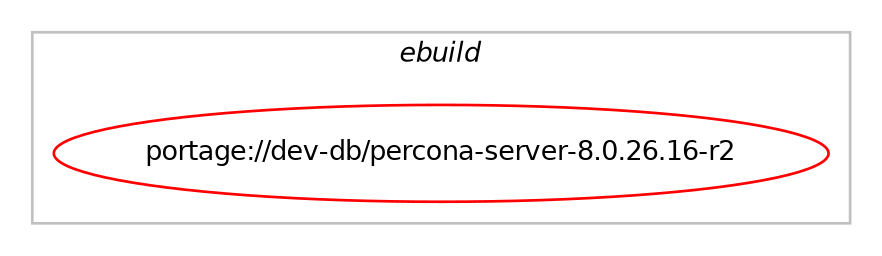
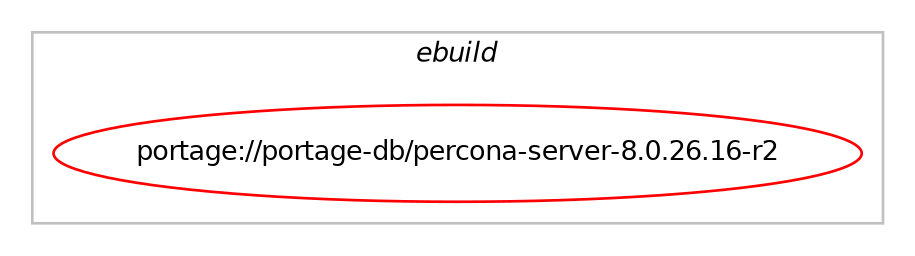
node "portage://dev-db/percona-server-8.0.26.16-r2": label "portage://dev-db/percona-server-8.0.26.16-r2" -> "portage://portage-db/percona-server-8.0.26.16-r2"
